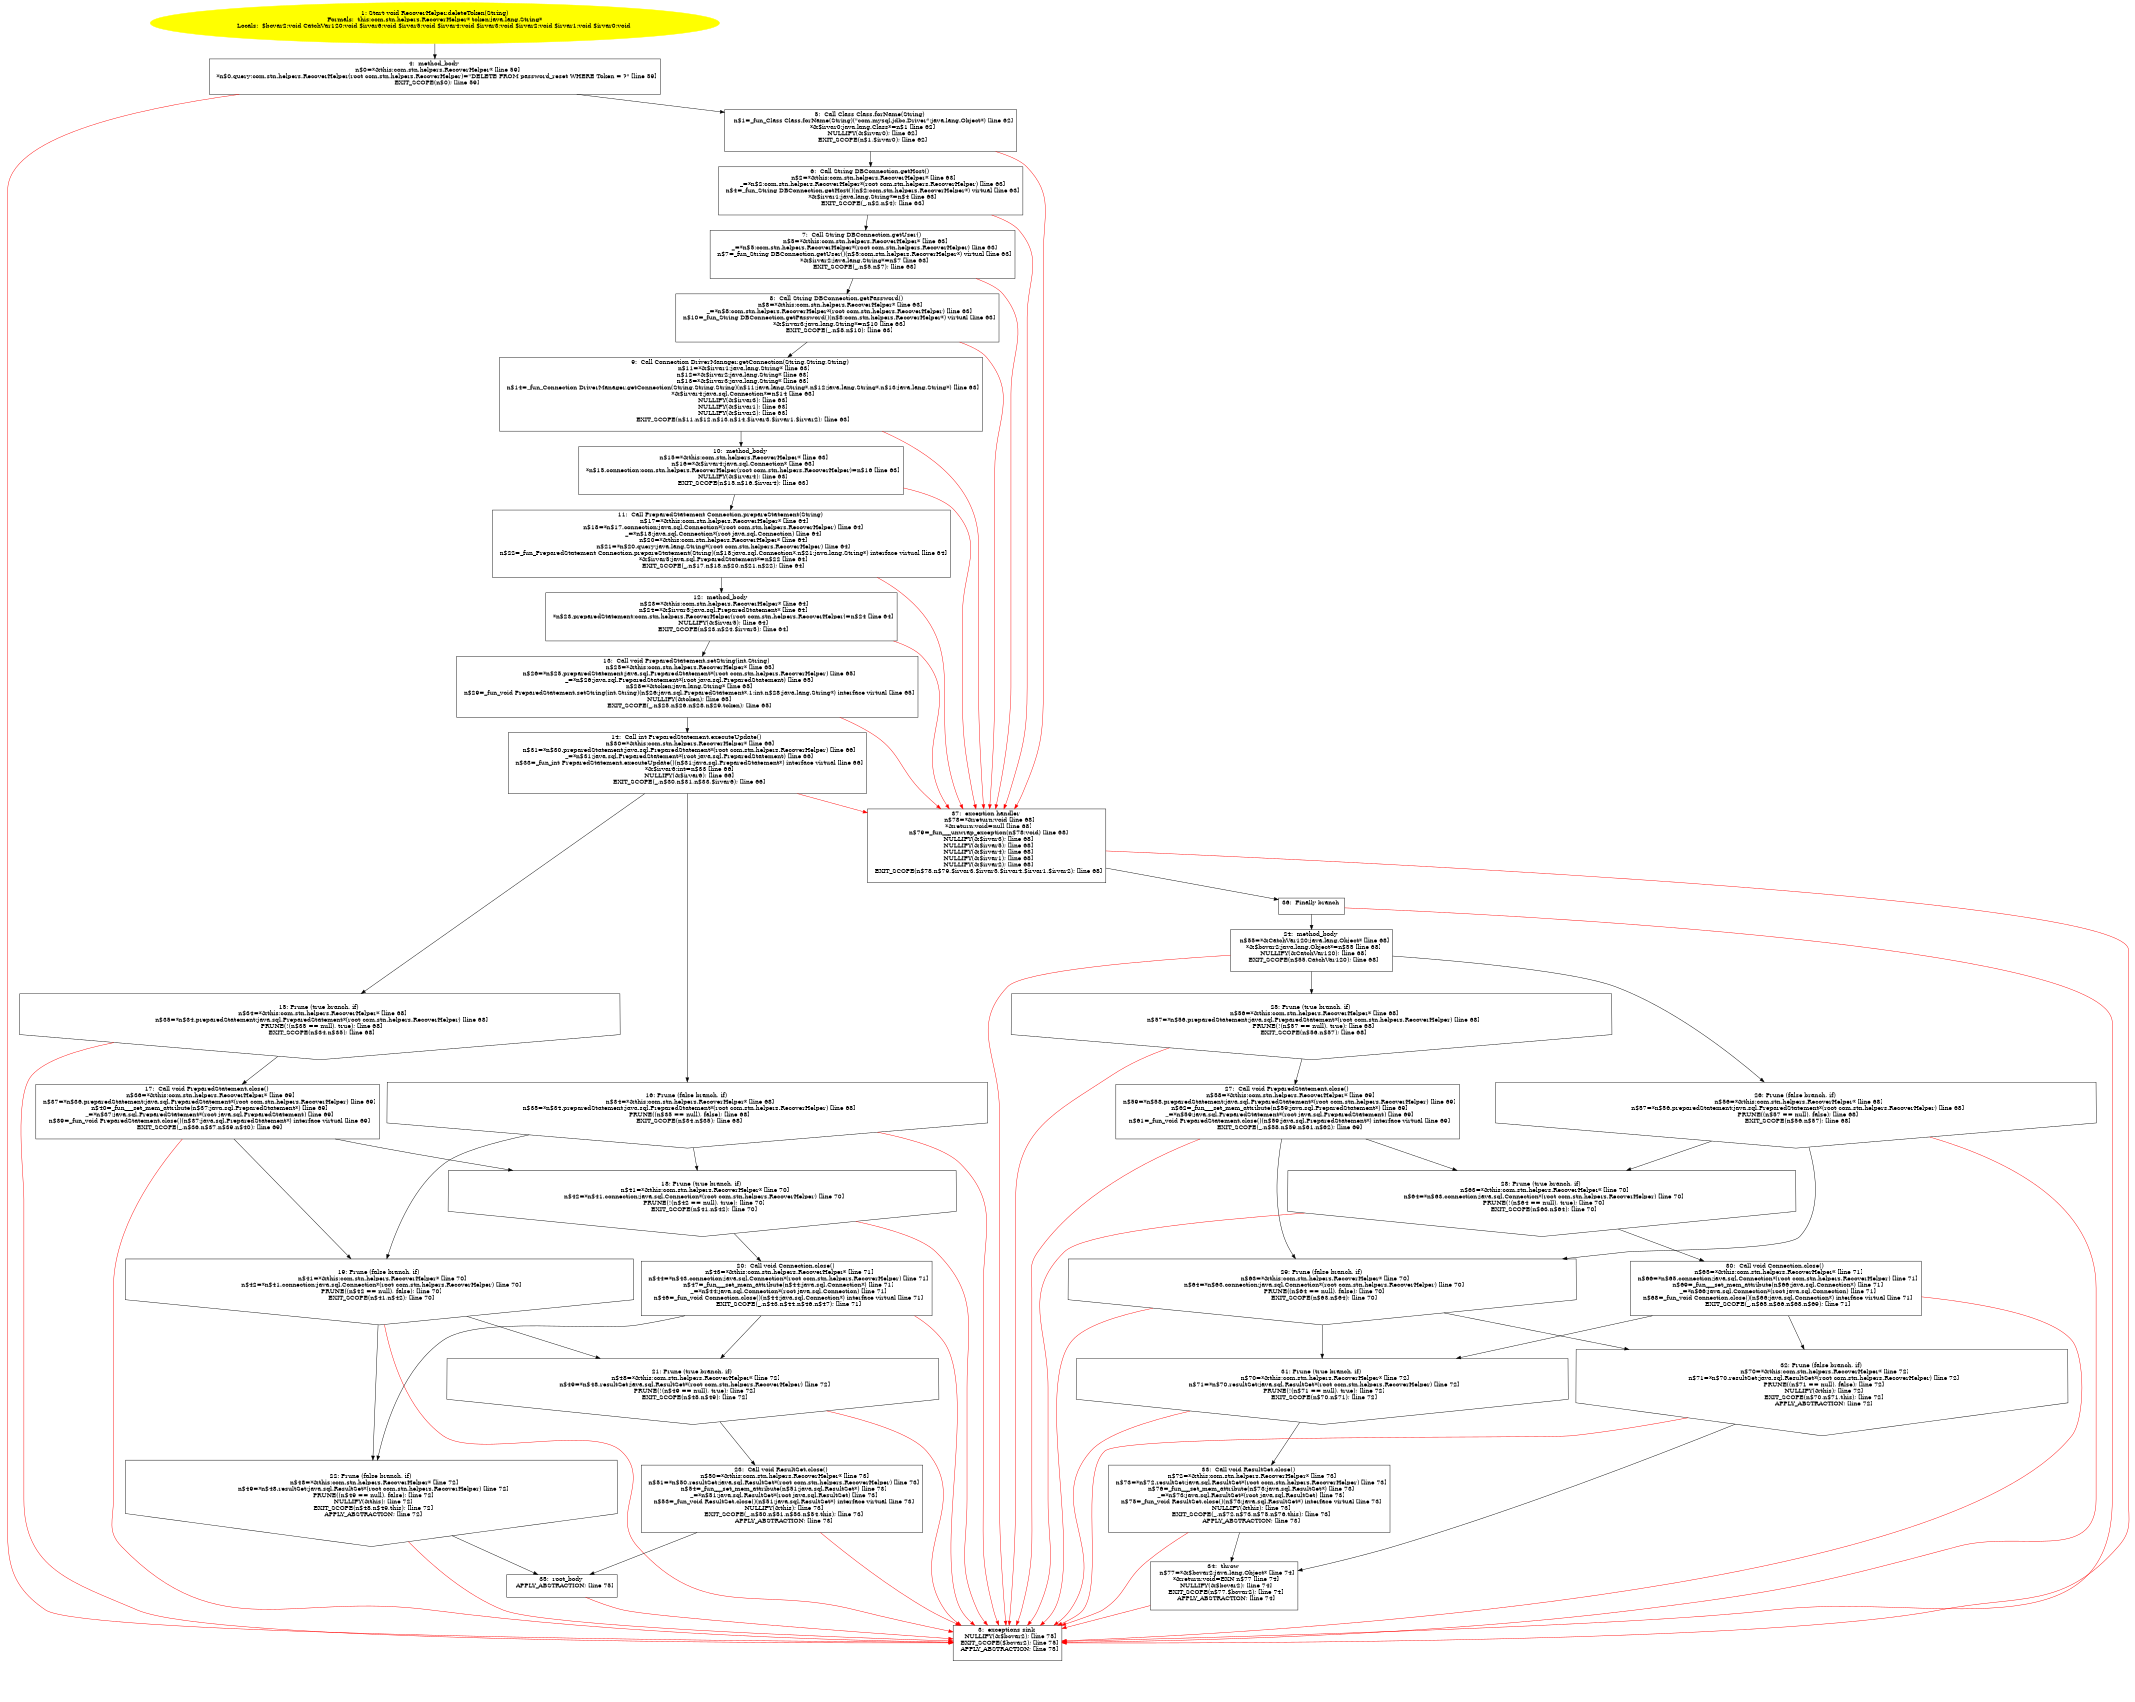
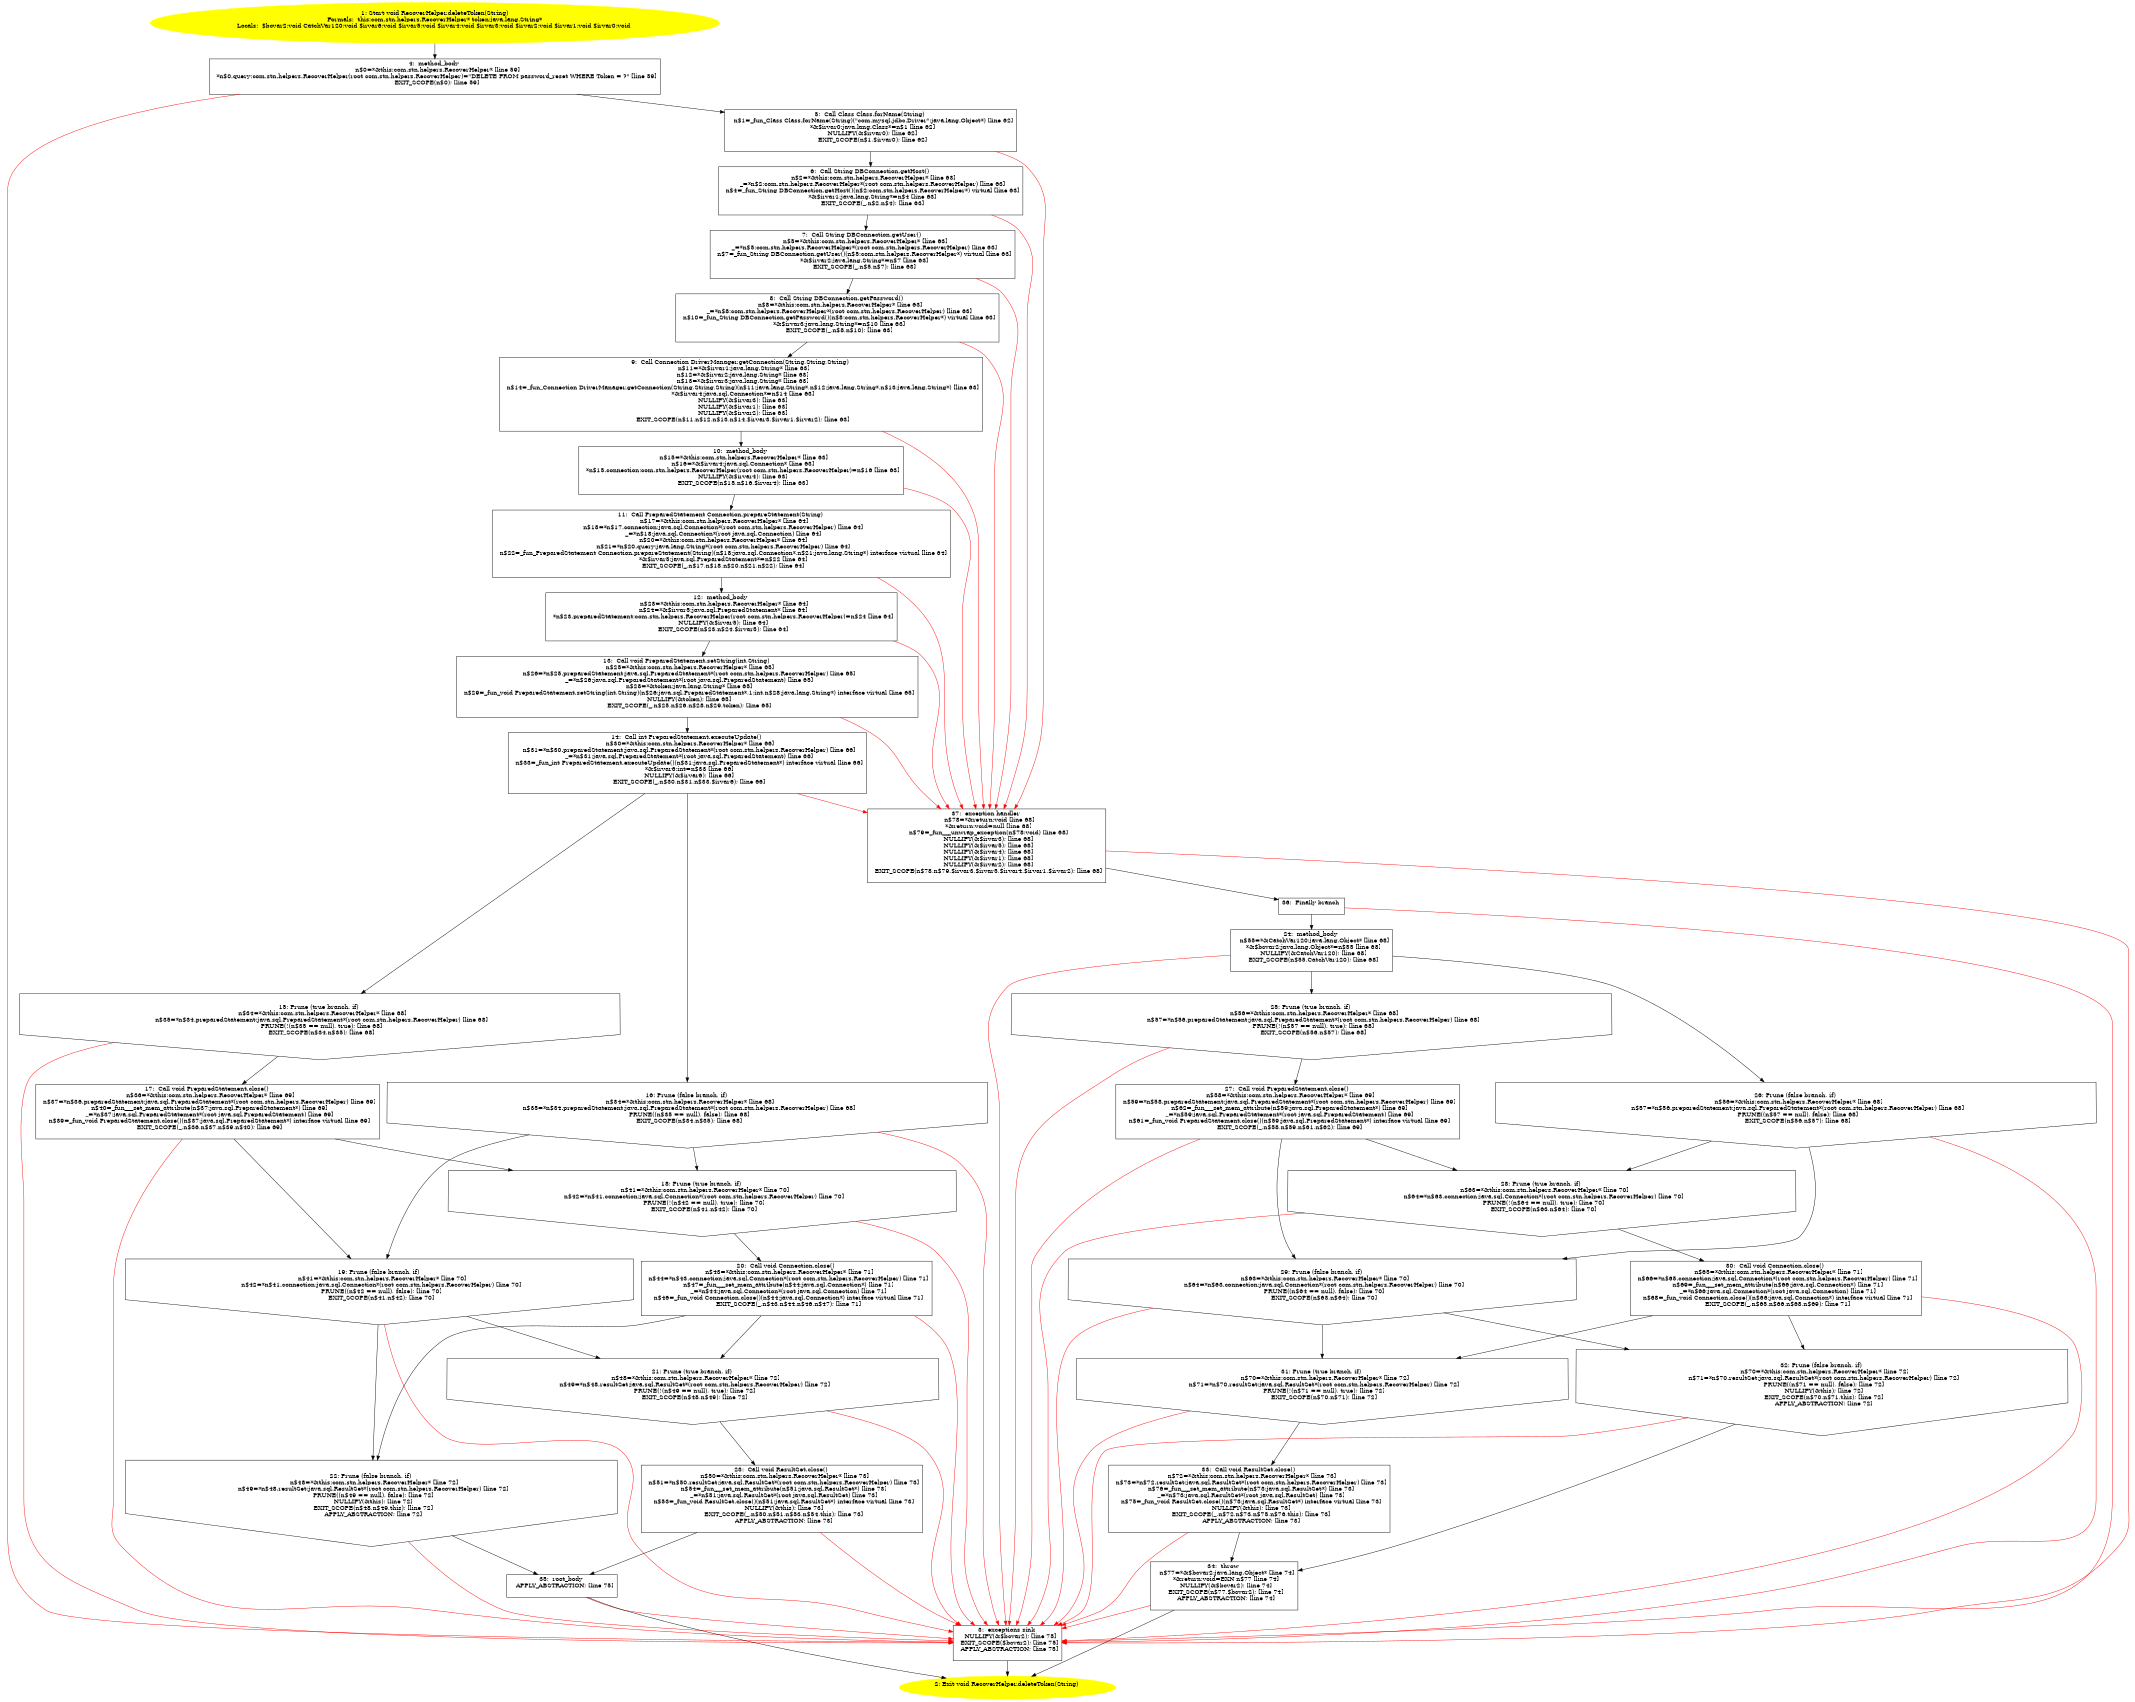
node "2: Exit void RecoverHelper.deleteToken(String)": added
